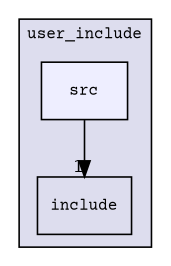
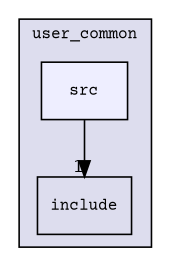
cluster "user_include": label "user_include" -> "user_common"
